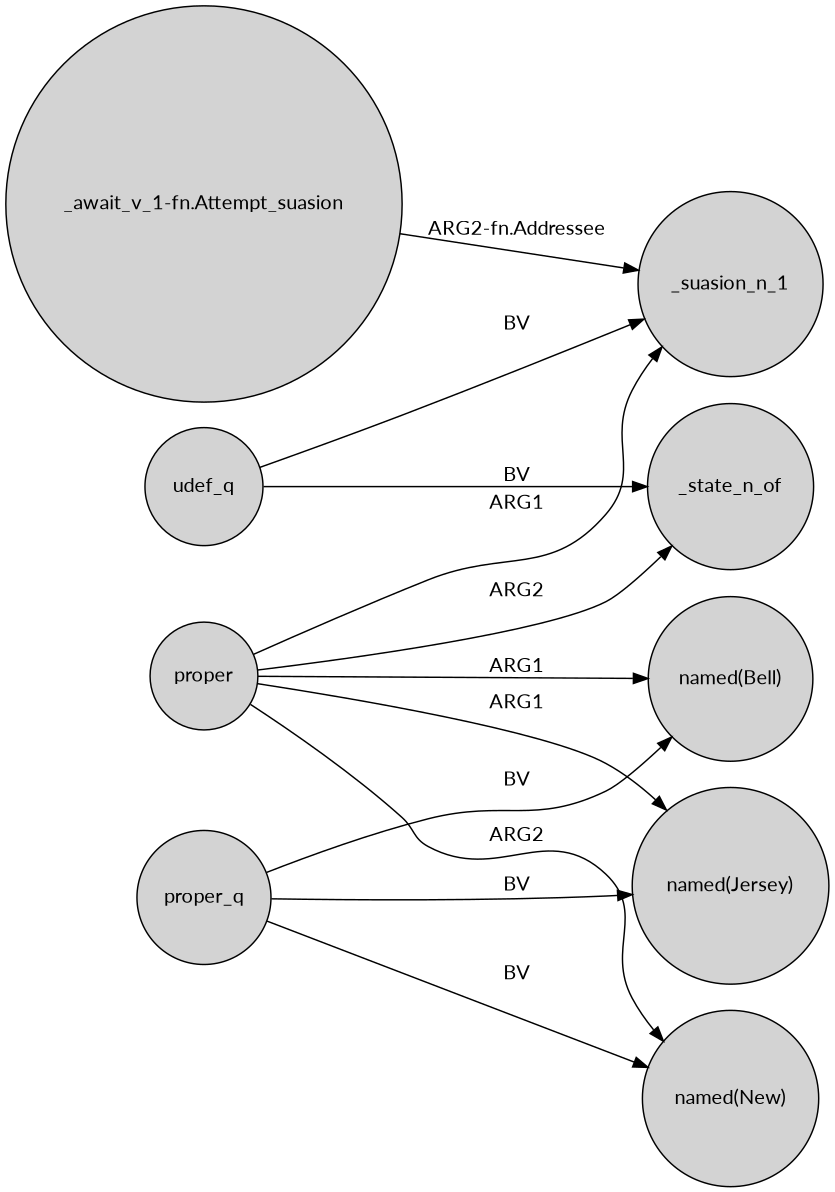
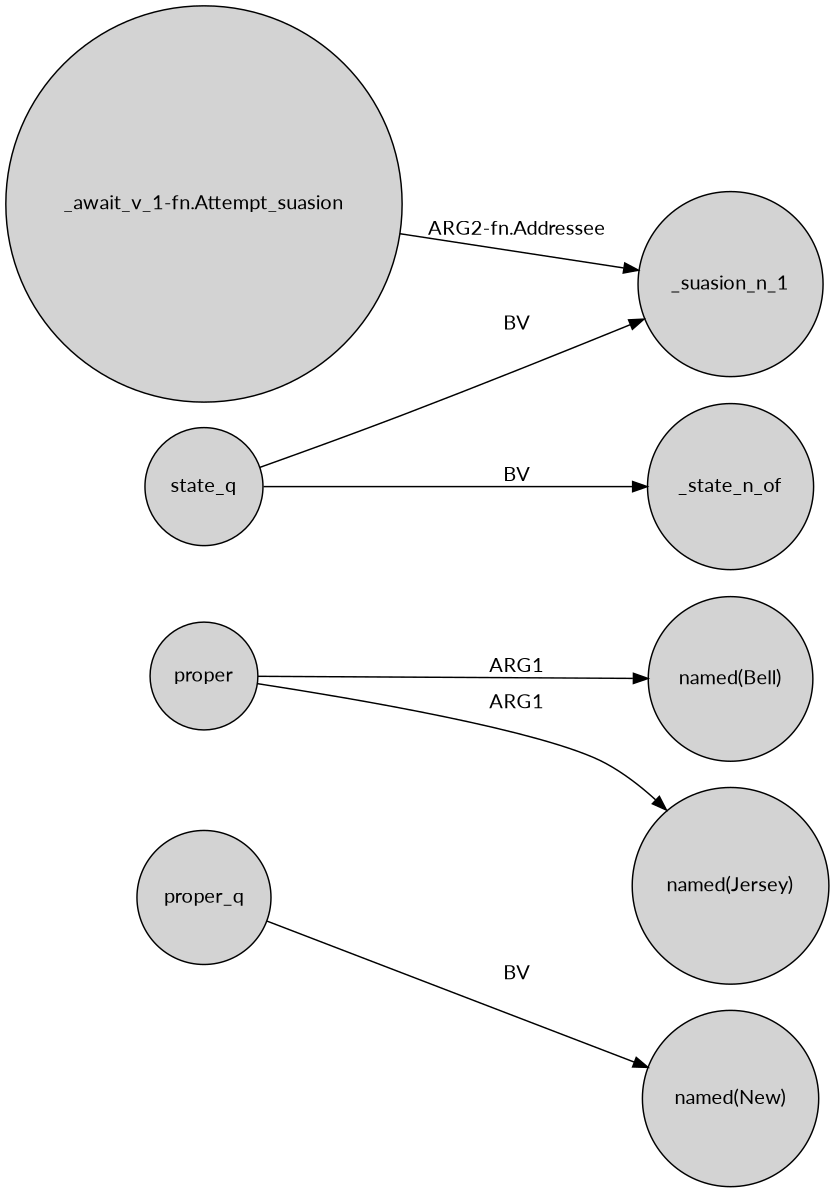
node "udef_q": label "udef_q" -> "state_q"
edge "proper" -> "_suasion_n_1": removed, label "ARG1"
edge "proper" -> "_state_n_of": removed, label "ARG2"
edge "proper_q" -> "named(Bell)": removed, label "BV"
edge "proper" -> "named(New)": removed, label "ARG2"
edge "proper_q" -> "named(Jersey)": removed, label "BV"
